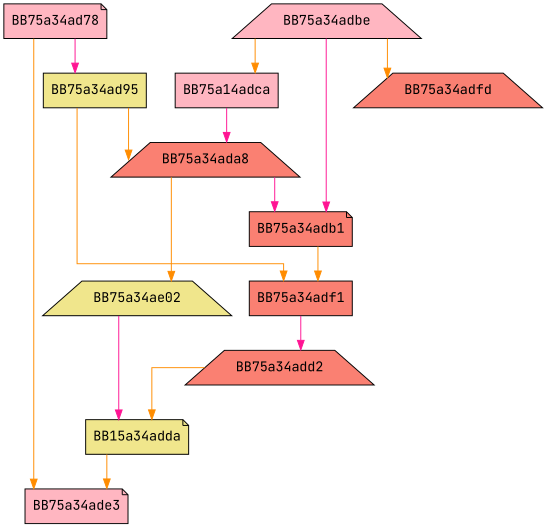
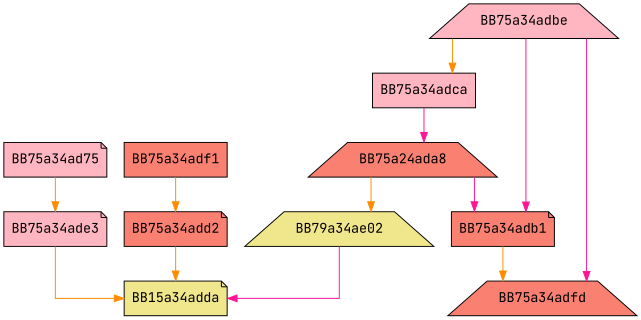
node "BB75a34ad78": label "BB75a34ad78" -> "BB75a34ad75"
edge "BB75a34adbe" -> "BB75a34adfd": color darkorange -> deeppink
node "BB75a34ad95": removed
node "BB75a14adca": label "BB75a14adca" -> "BB75a34adca"
node "BB75a34ada8": label "BB75a34ada8" -> "BB75a24ada8"
edge "BB75a34adb1" -> "BB75a34adf1": now "BB75a34adb1" -> "BB75a34adfd"
node "BB75a34ae02": label "BB75a34ae02" -> "BB79a34ae02"
edge "BB75a34adf1" -> "BB75a34add2": color deeppink -> darkorange
node "BB75a34add2": shape trapezium -> note
edge "BB15a34adda" -> "BB75a34ade3": reversed
